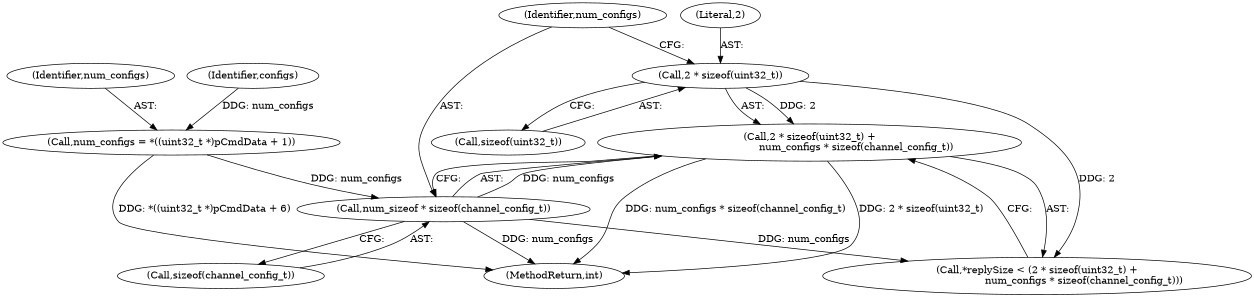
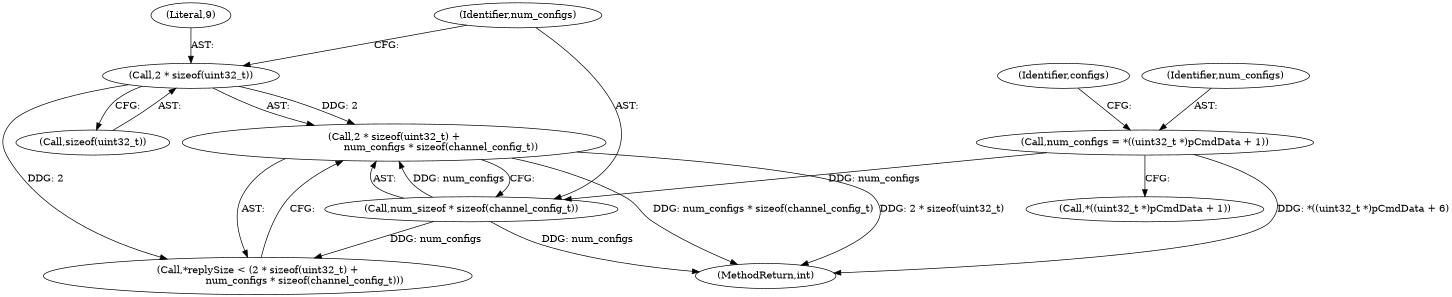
node "(Literal,2)": label "(Literal,2)" -> "(Literal,9)"
edge "(Identifier,configs)" -> "(Call,num_configs = *((uint32_t *)pCmdData + 1))": label "DDG: num_configs" -> "CFG: "
node "(Call,*((uint32_t *)pCmdData + 1))": added
node "(Call,sizeof(channel_config_t))": removed
